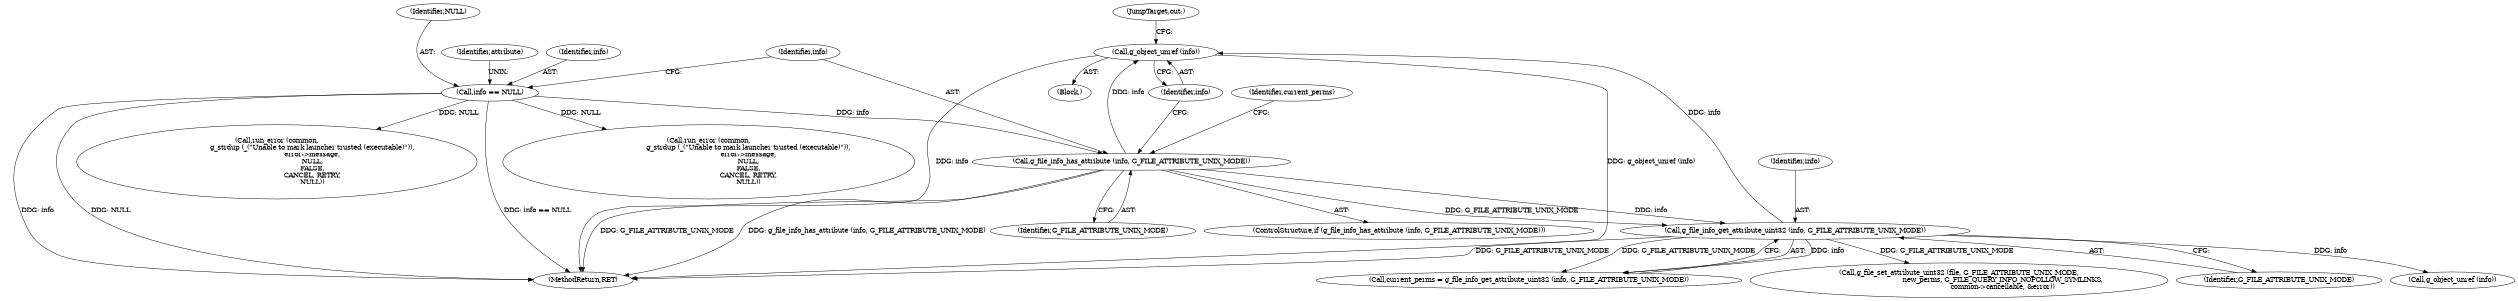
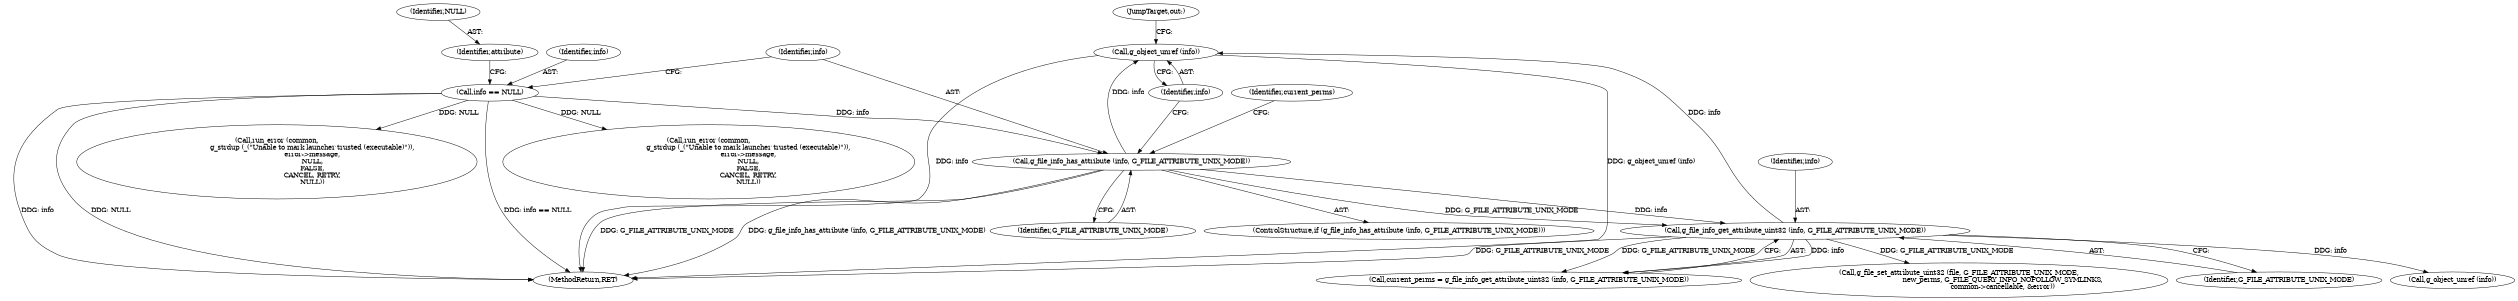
edge "(Identifier,NULL)" -> "(Call,info == NULL)": now "(Identifier,NULL)" -> "(Identifier,attribute)"
edge "(Identifier,attribute)" -> "(Call,info == NULL)": label "UNIX: " -> "CFG: "
node "(Block,)": removed
